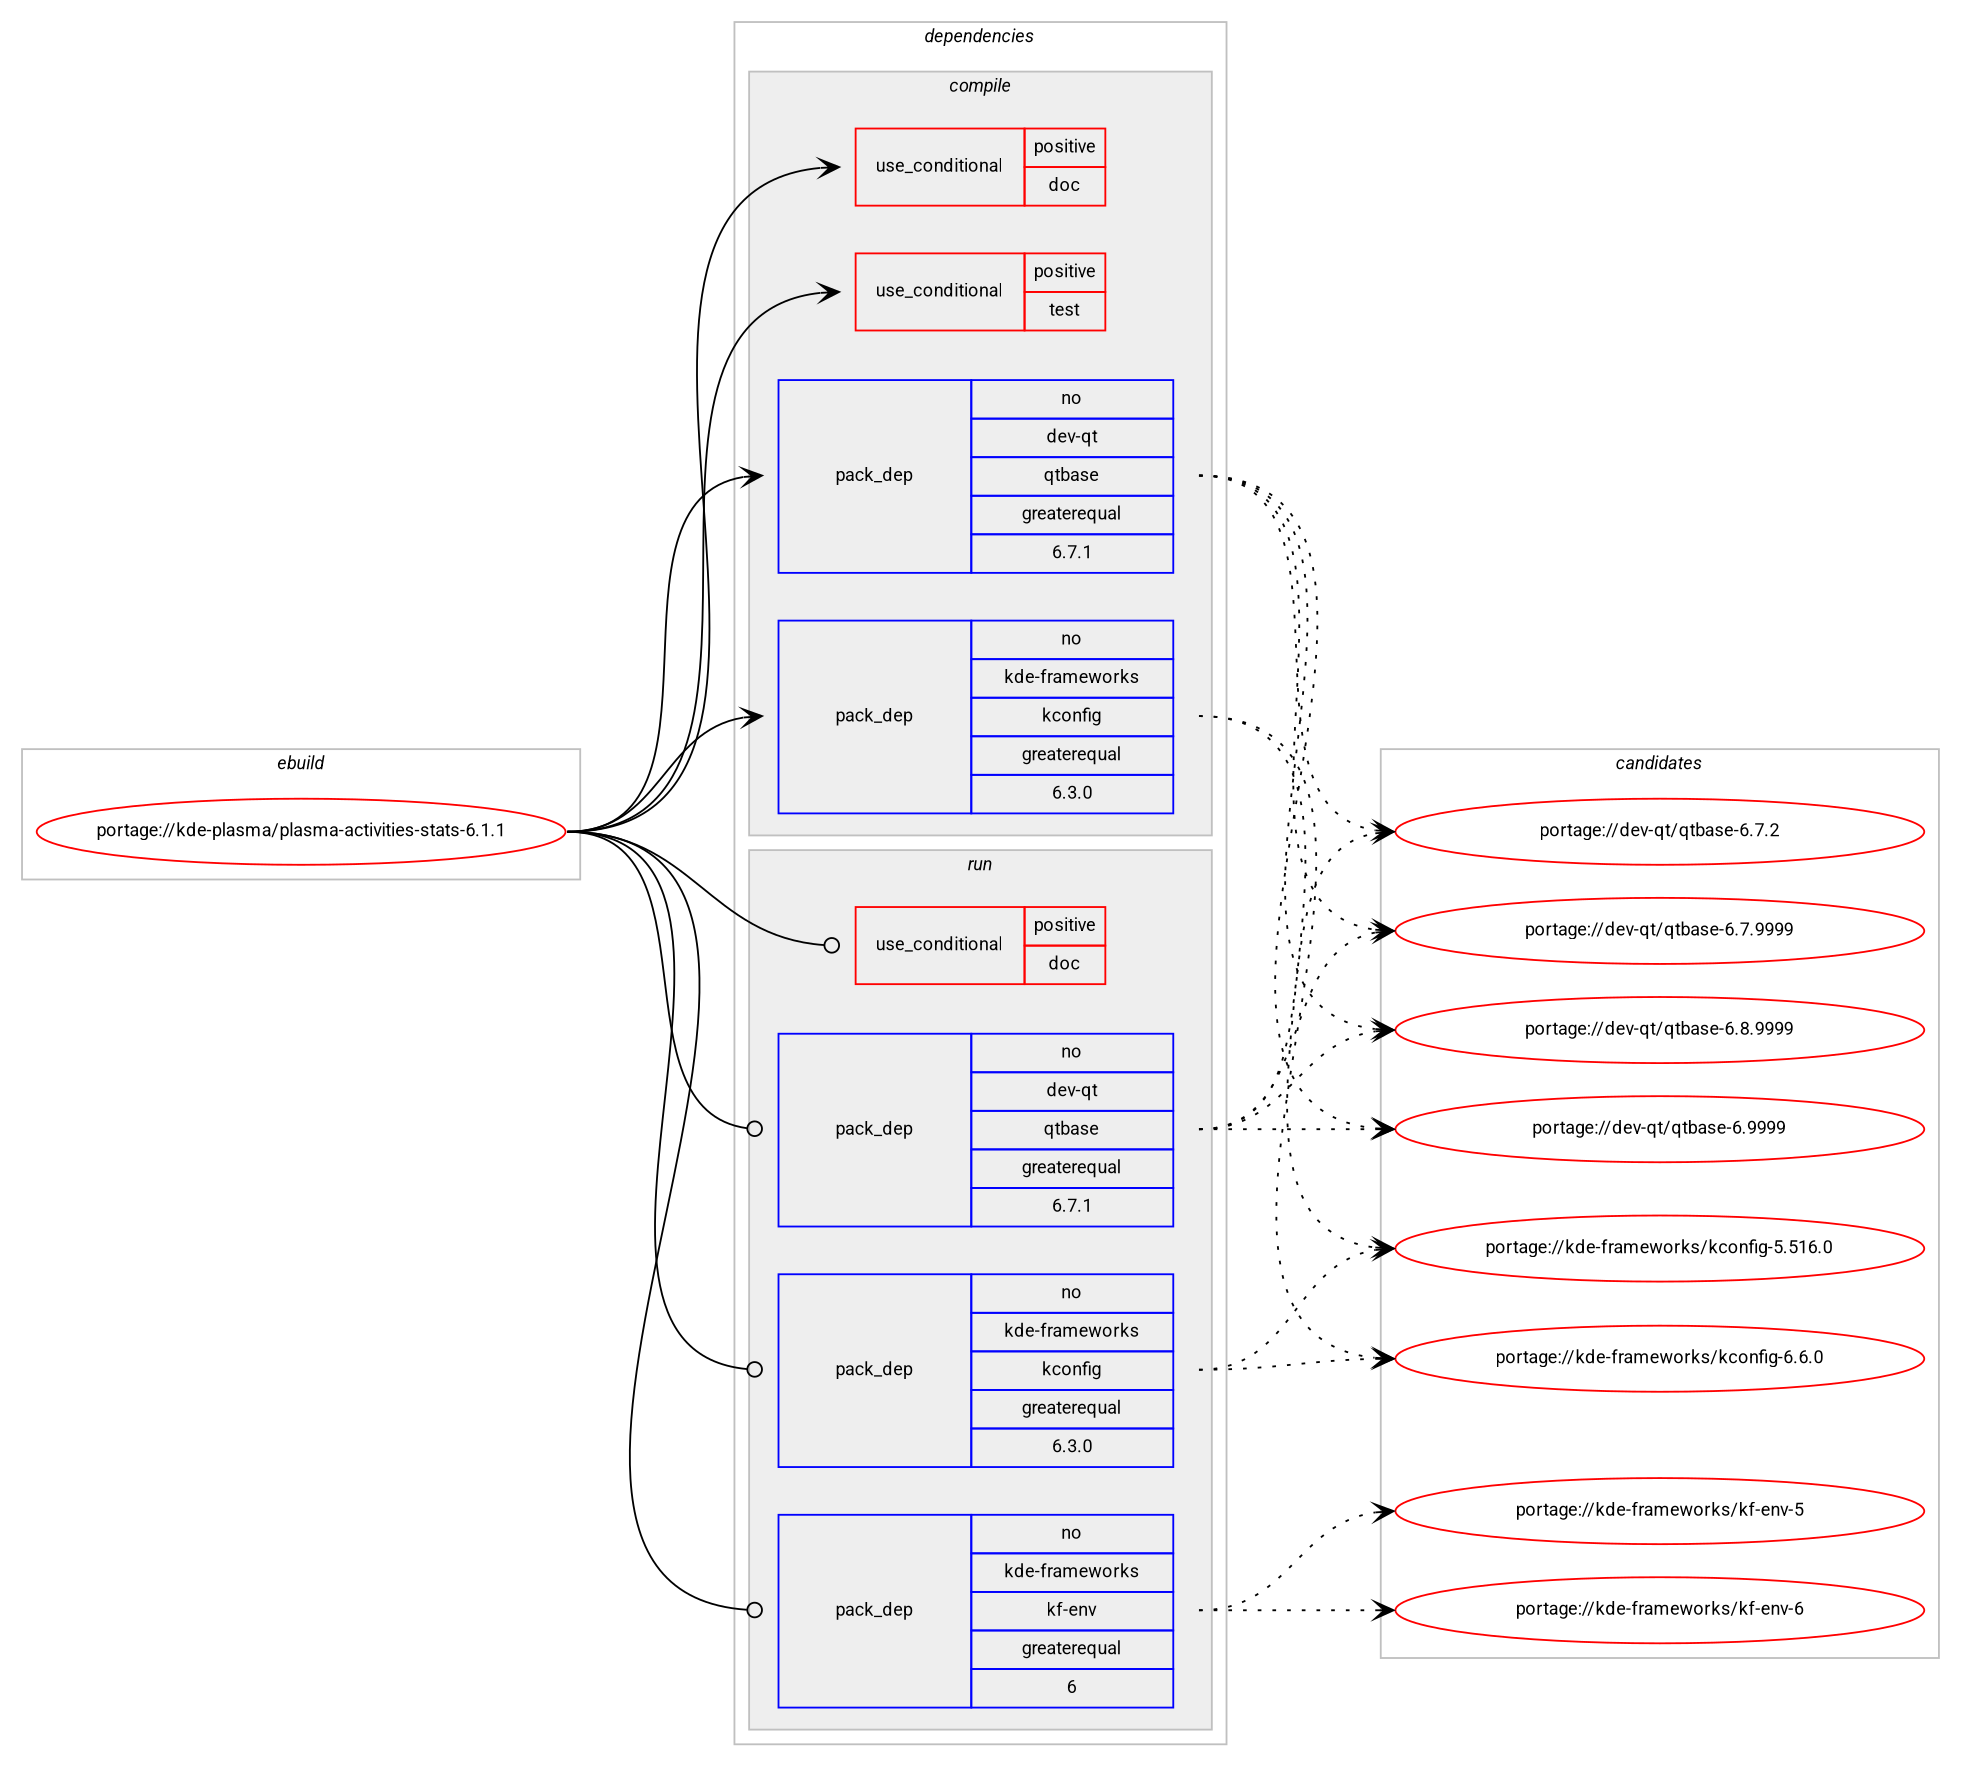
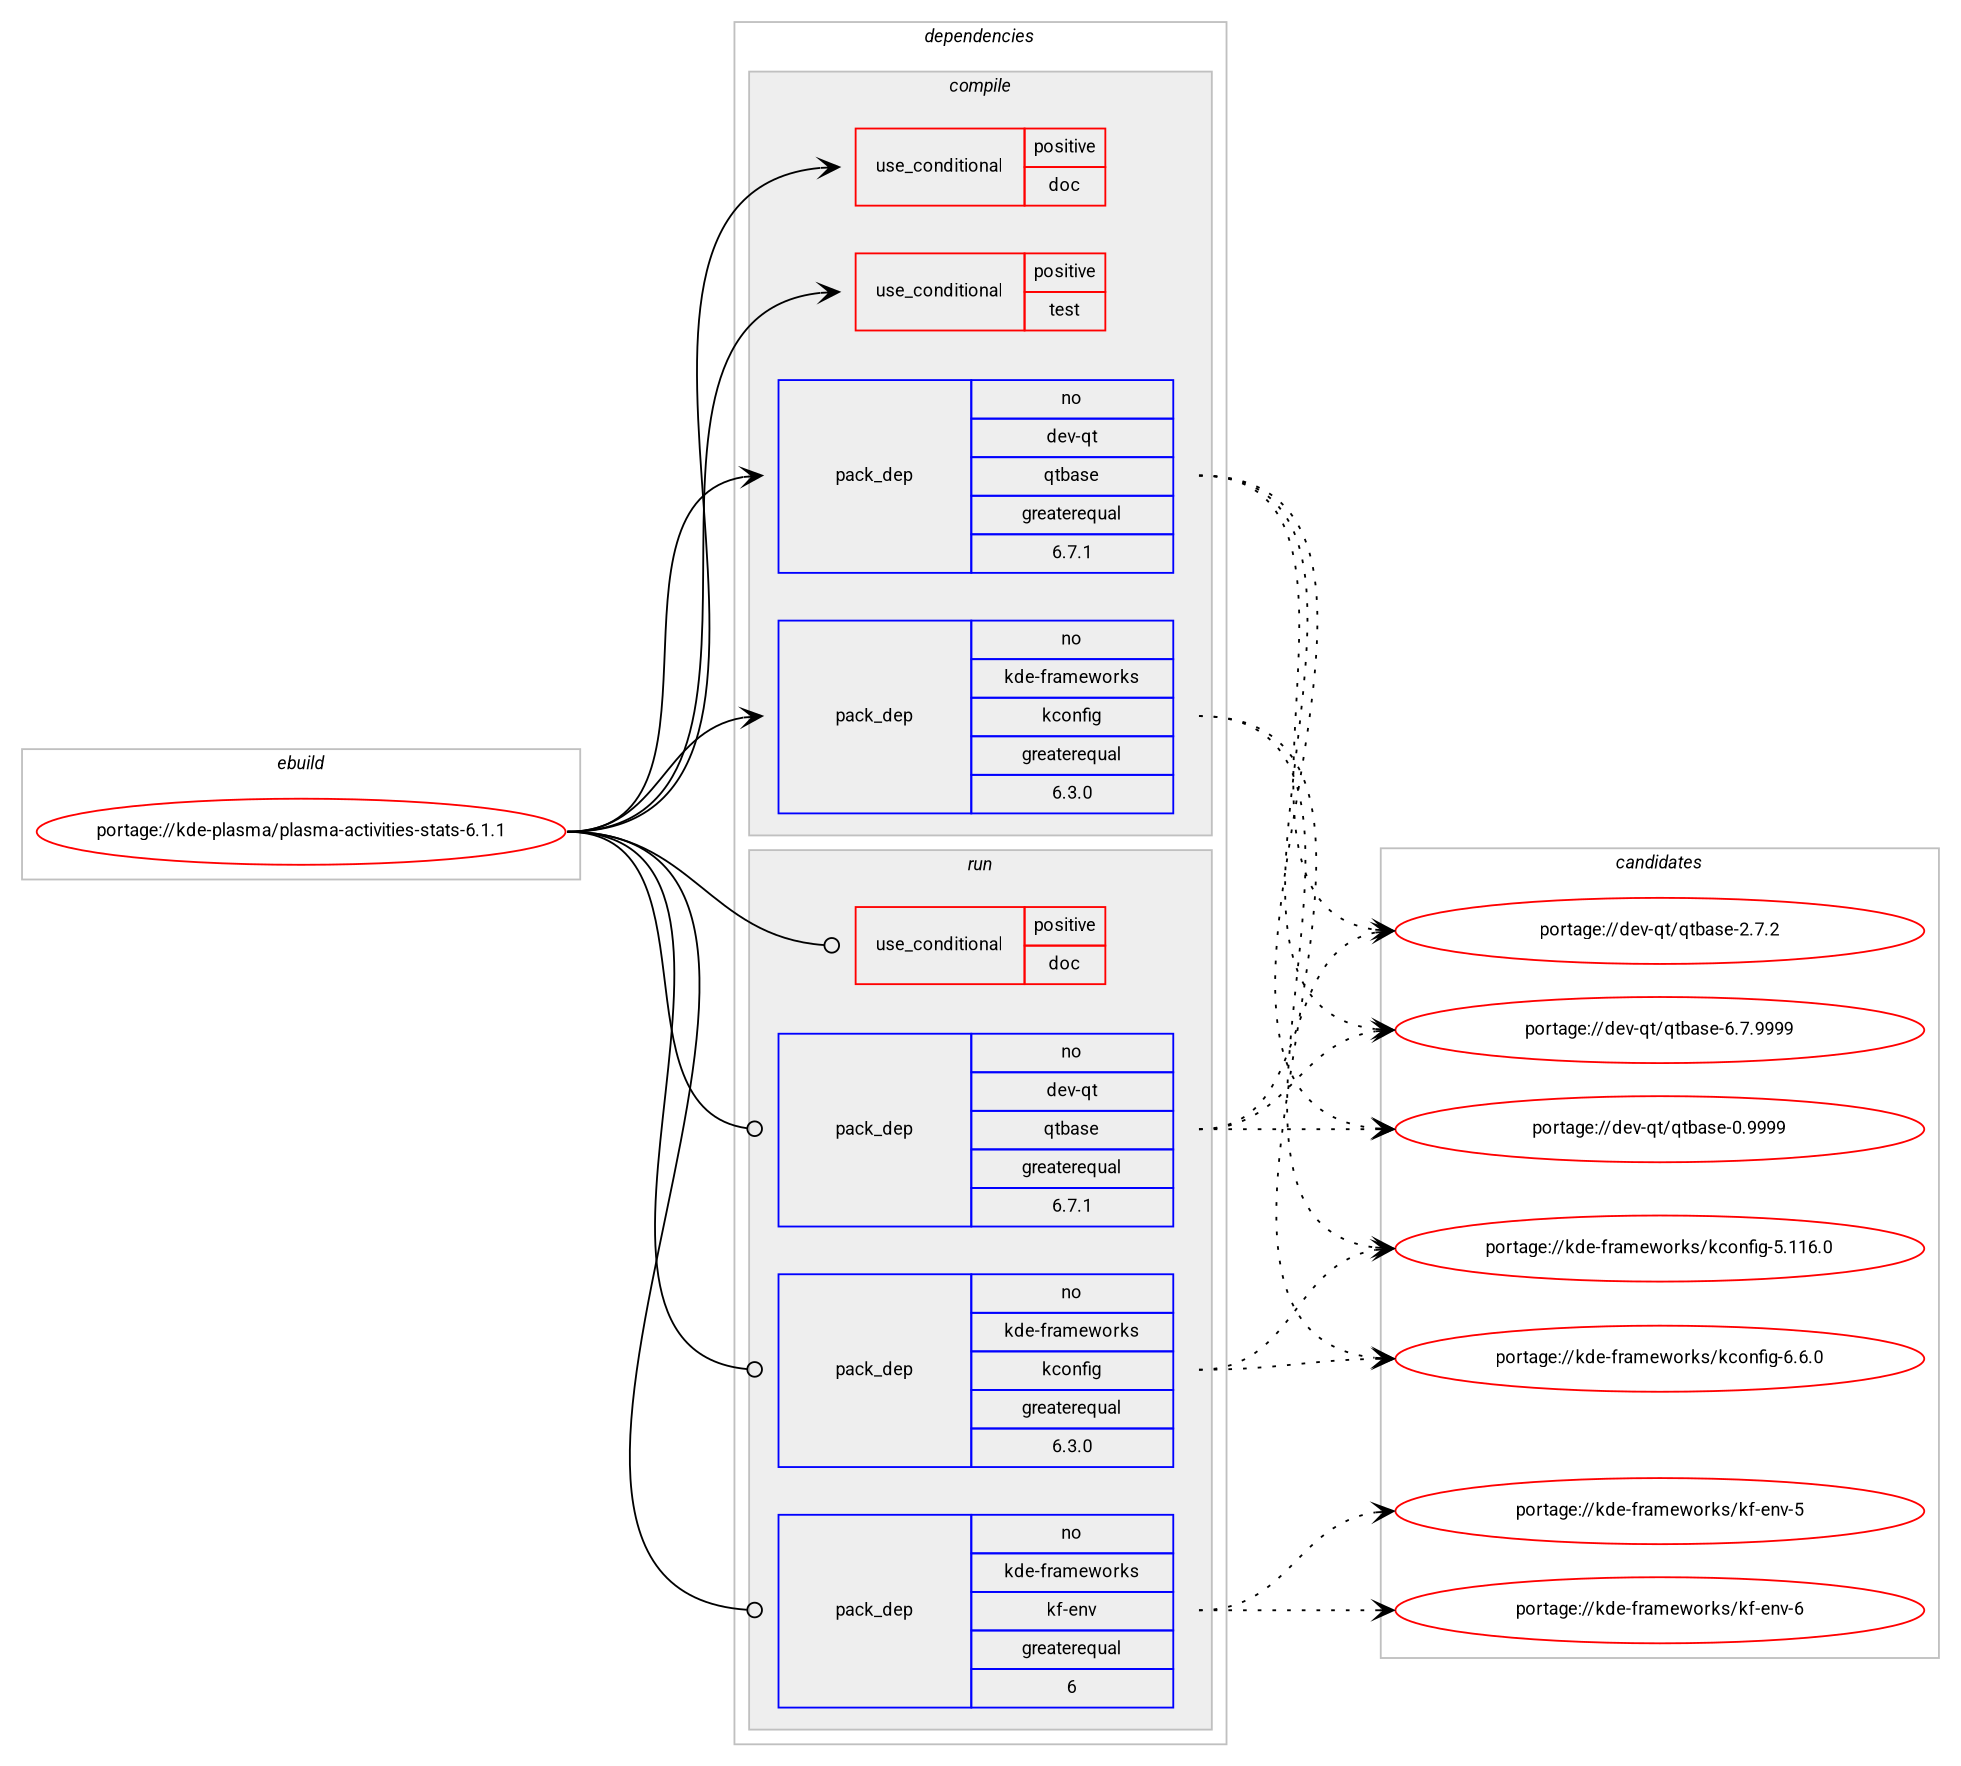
node "portage://dev-qt/qtbase-6.7.2": label "portage://dev-qt/qtbase-6.7.2" -> "portage://dev-qt/qtbase-2.7.2"
node "portage://dev-qt/qtbase-6.8.9999": removed
node "portage://dev-qt/qtbase-6.9999": label "portage://dev-qt/qtbase-6.9999" -> "portage://dev-qt/qtbase-0.9999"
node "portage://kde-frameworks/kconfig-5.516.0": label "portage://kde-frameworks/kconfig-5.516.0" -> "portage://kde-frameworks/kconfig-5.116.0"
